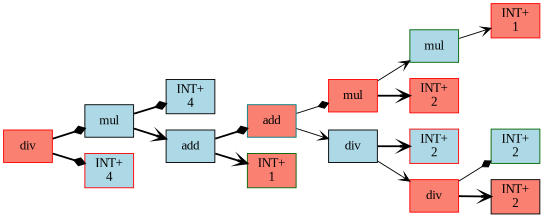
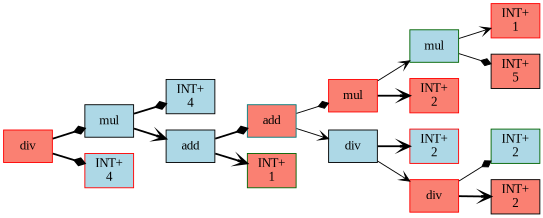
node "INT+ 5": added
